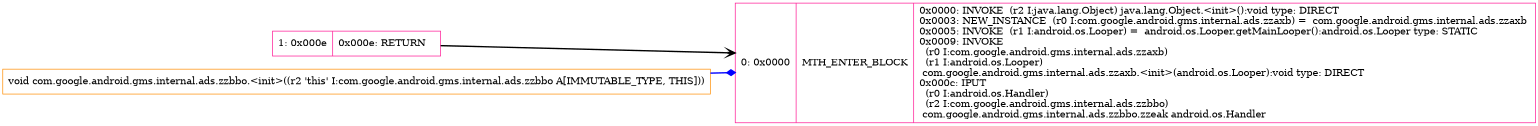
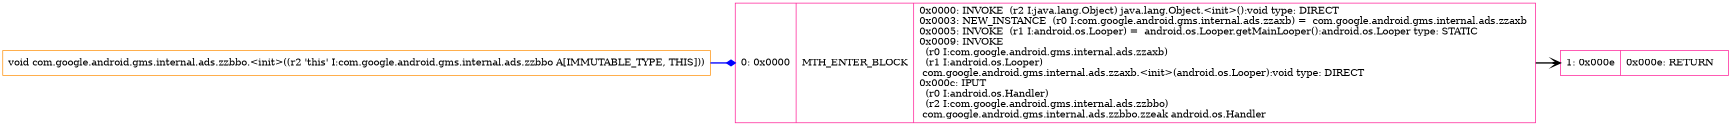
edge "1: 0x000e" -> "0: 0x0000": reversed
